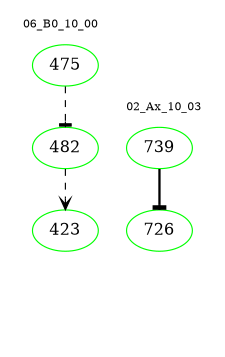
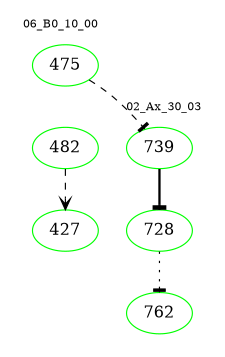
edge "475" -> "482": now "475" -> "739"
cluster "02_Ax_10_03": label "02_Ax_10_03" -> "02_Ax_30_03"
node "423": label "423" -> "427"
node "726": label "726" -> "728"
node "762": added
